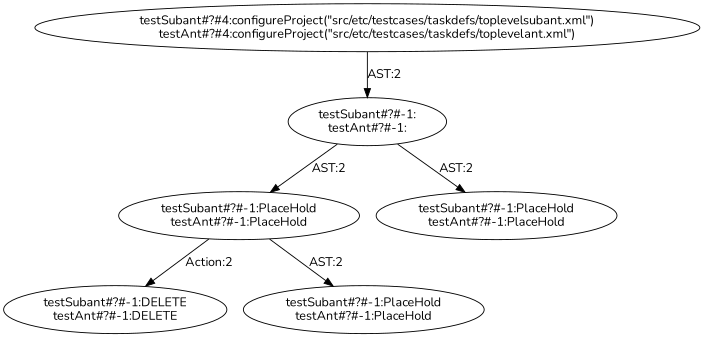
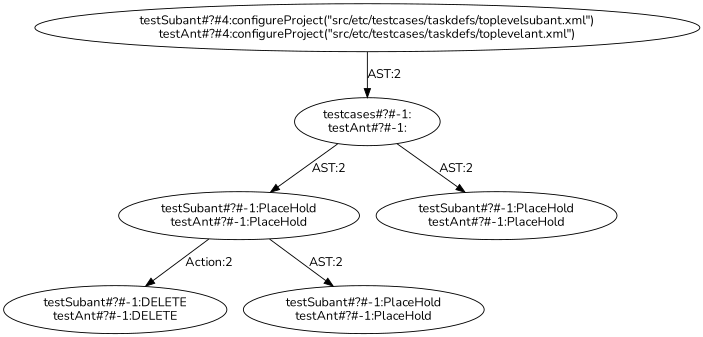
node "testSubant#?#-1: testAnt#?#-1:": label "testSubant#?#-1: testAnt#?#-1:" -> "testcases#?#-1: testAnt#?#-1:"
